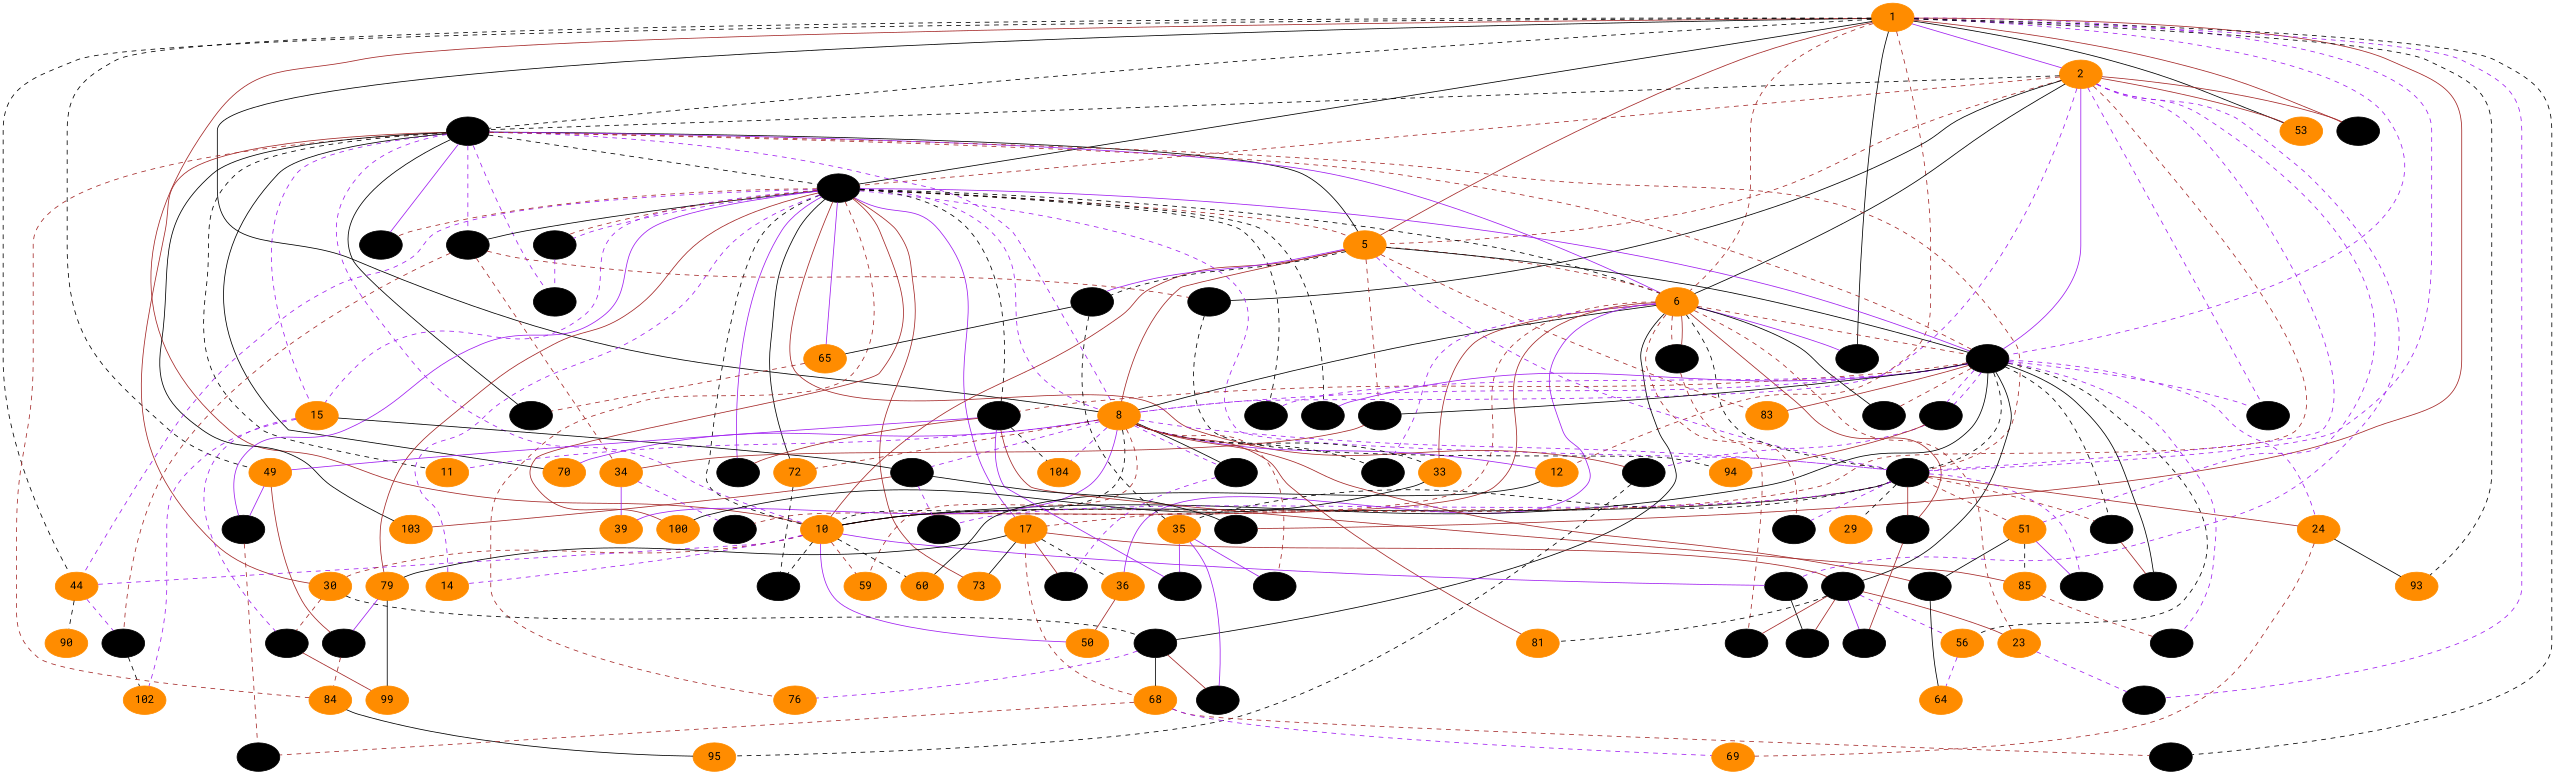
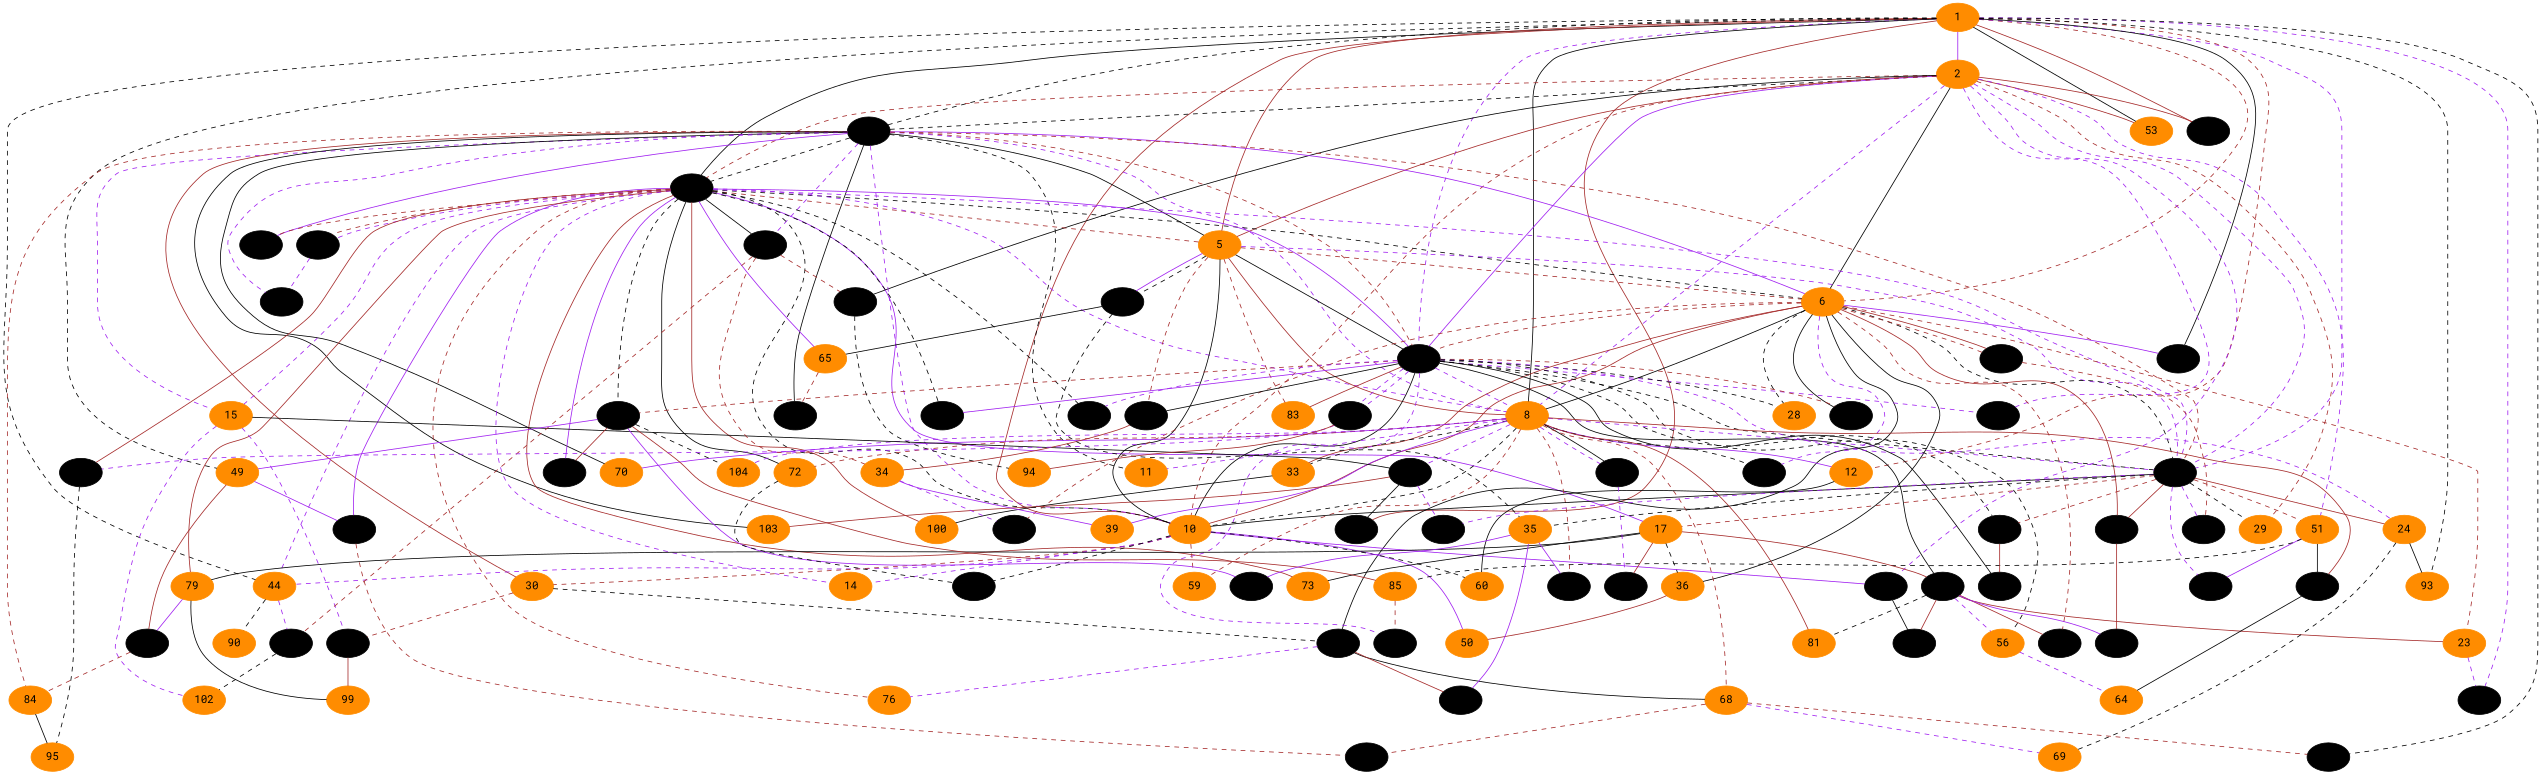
edge "2" -- "5": style dashed -> solid
edge "2" -- "29": added
edge "5" -- "10": color brown -> black
node "28": added
edge "6" -- "36": color purple -> black
edge "17" -- "68": now "8" -- "68"
edge "24" -- "69": color brown -> black
